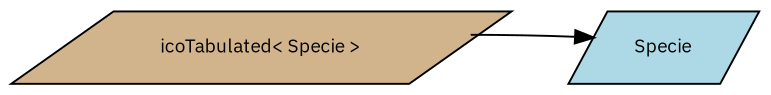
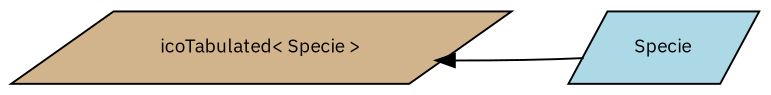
edge "icoTabulated< Specie >" -> "Specie": reversed
